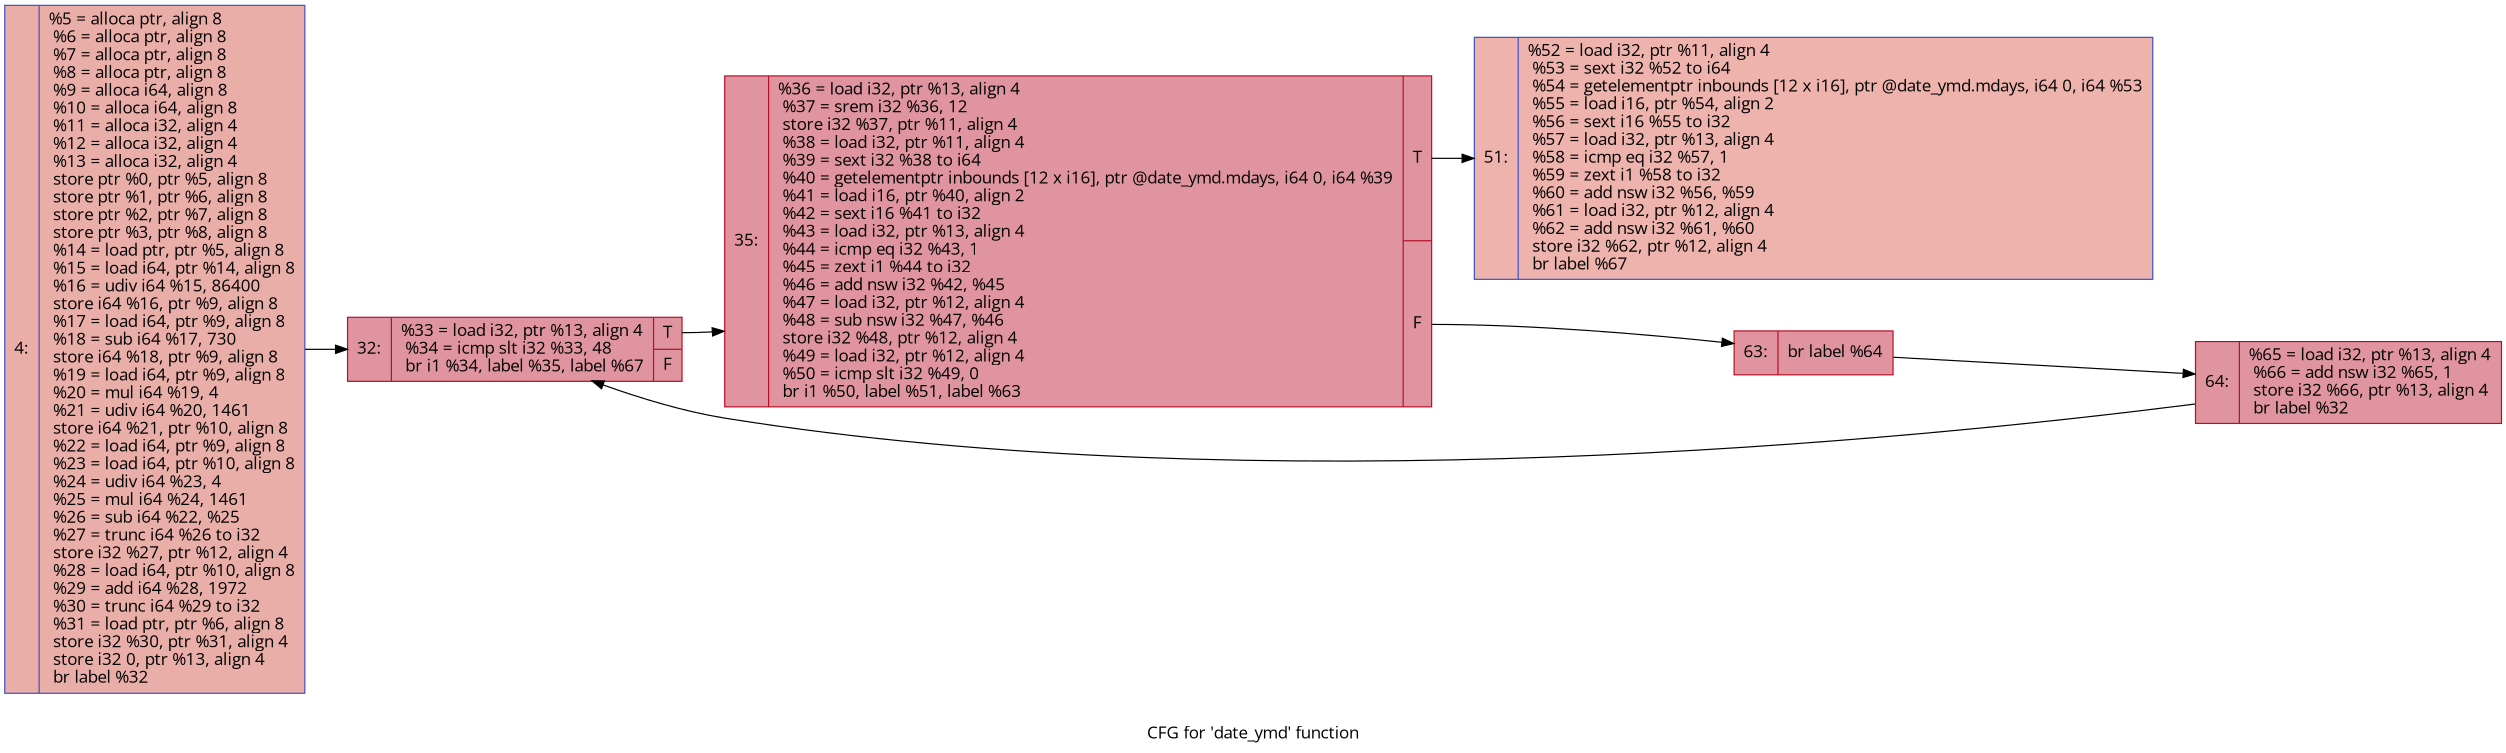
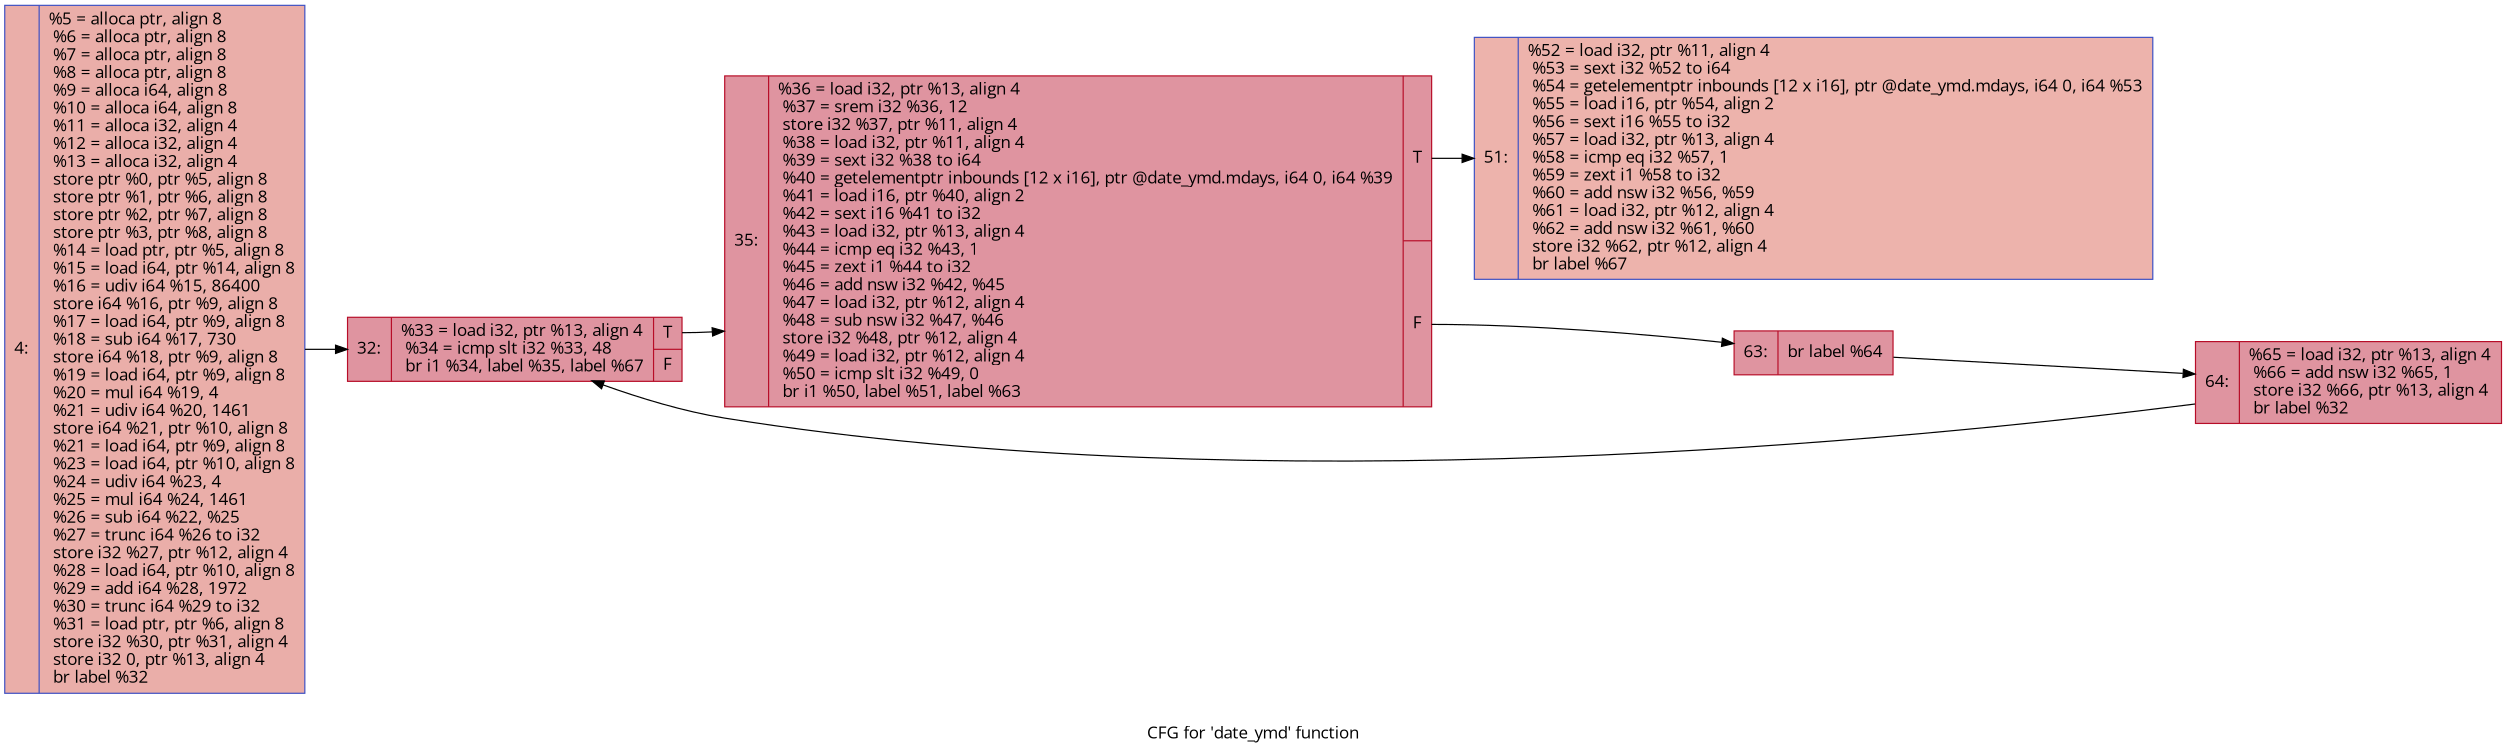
node "4:": text "%22 = load i64, ptr %9, align 8" -> "%21 = load i64, ptr %9, align 8"
